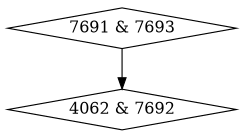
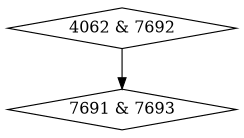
edge "7691 & 7693" -> "4062 & 7692": reversed
